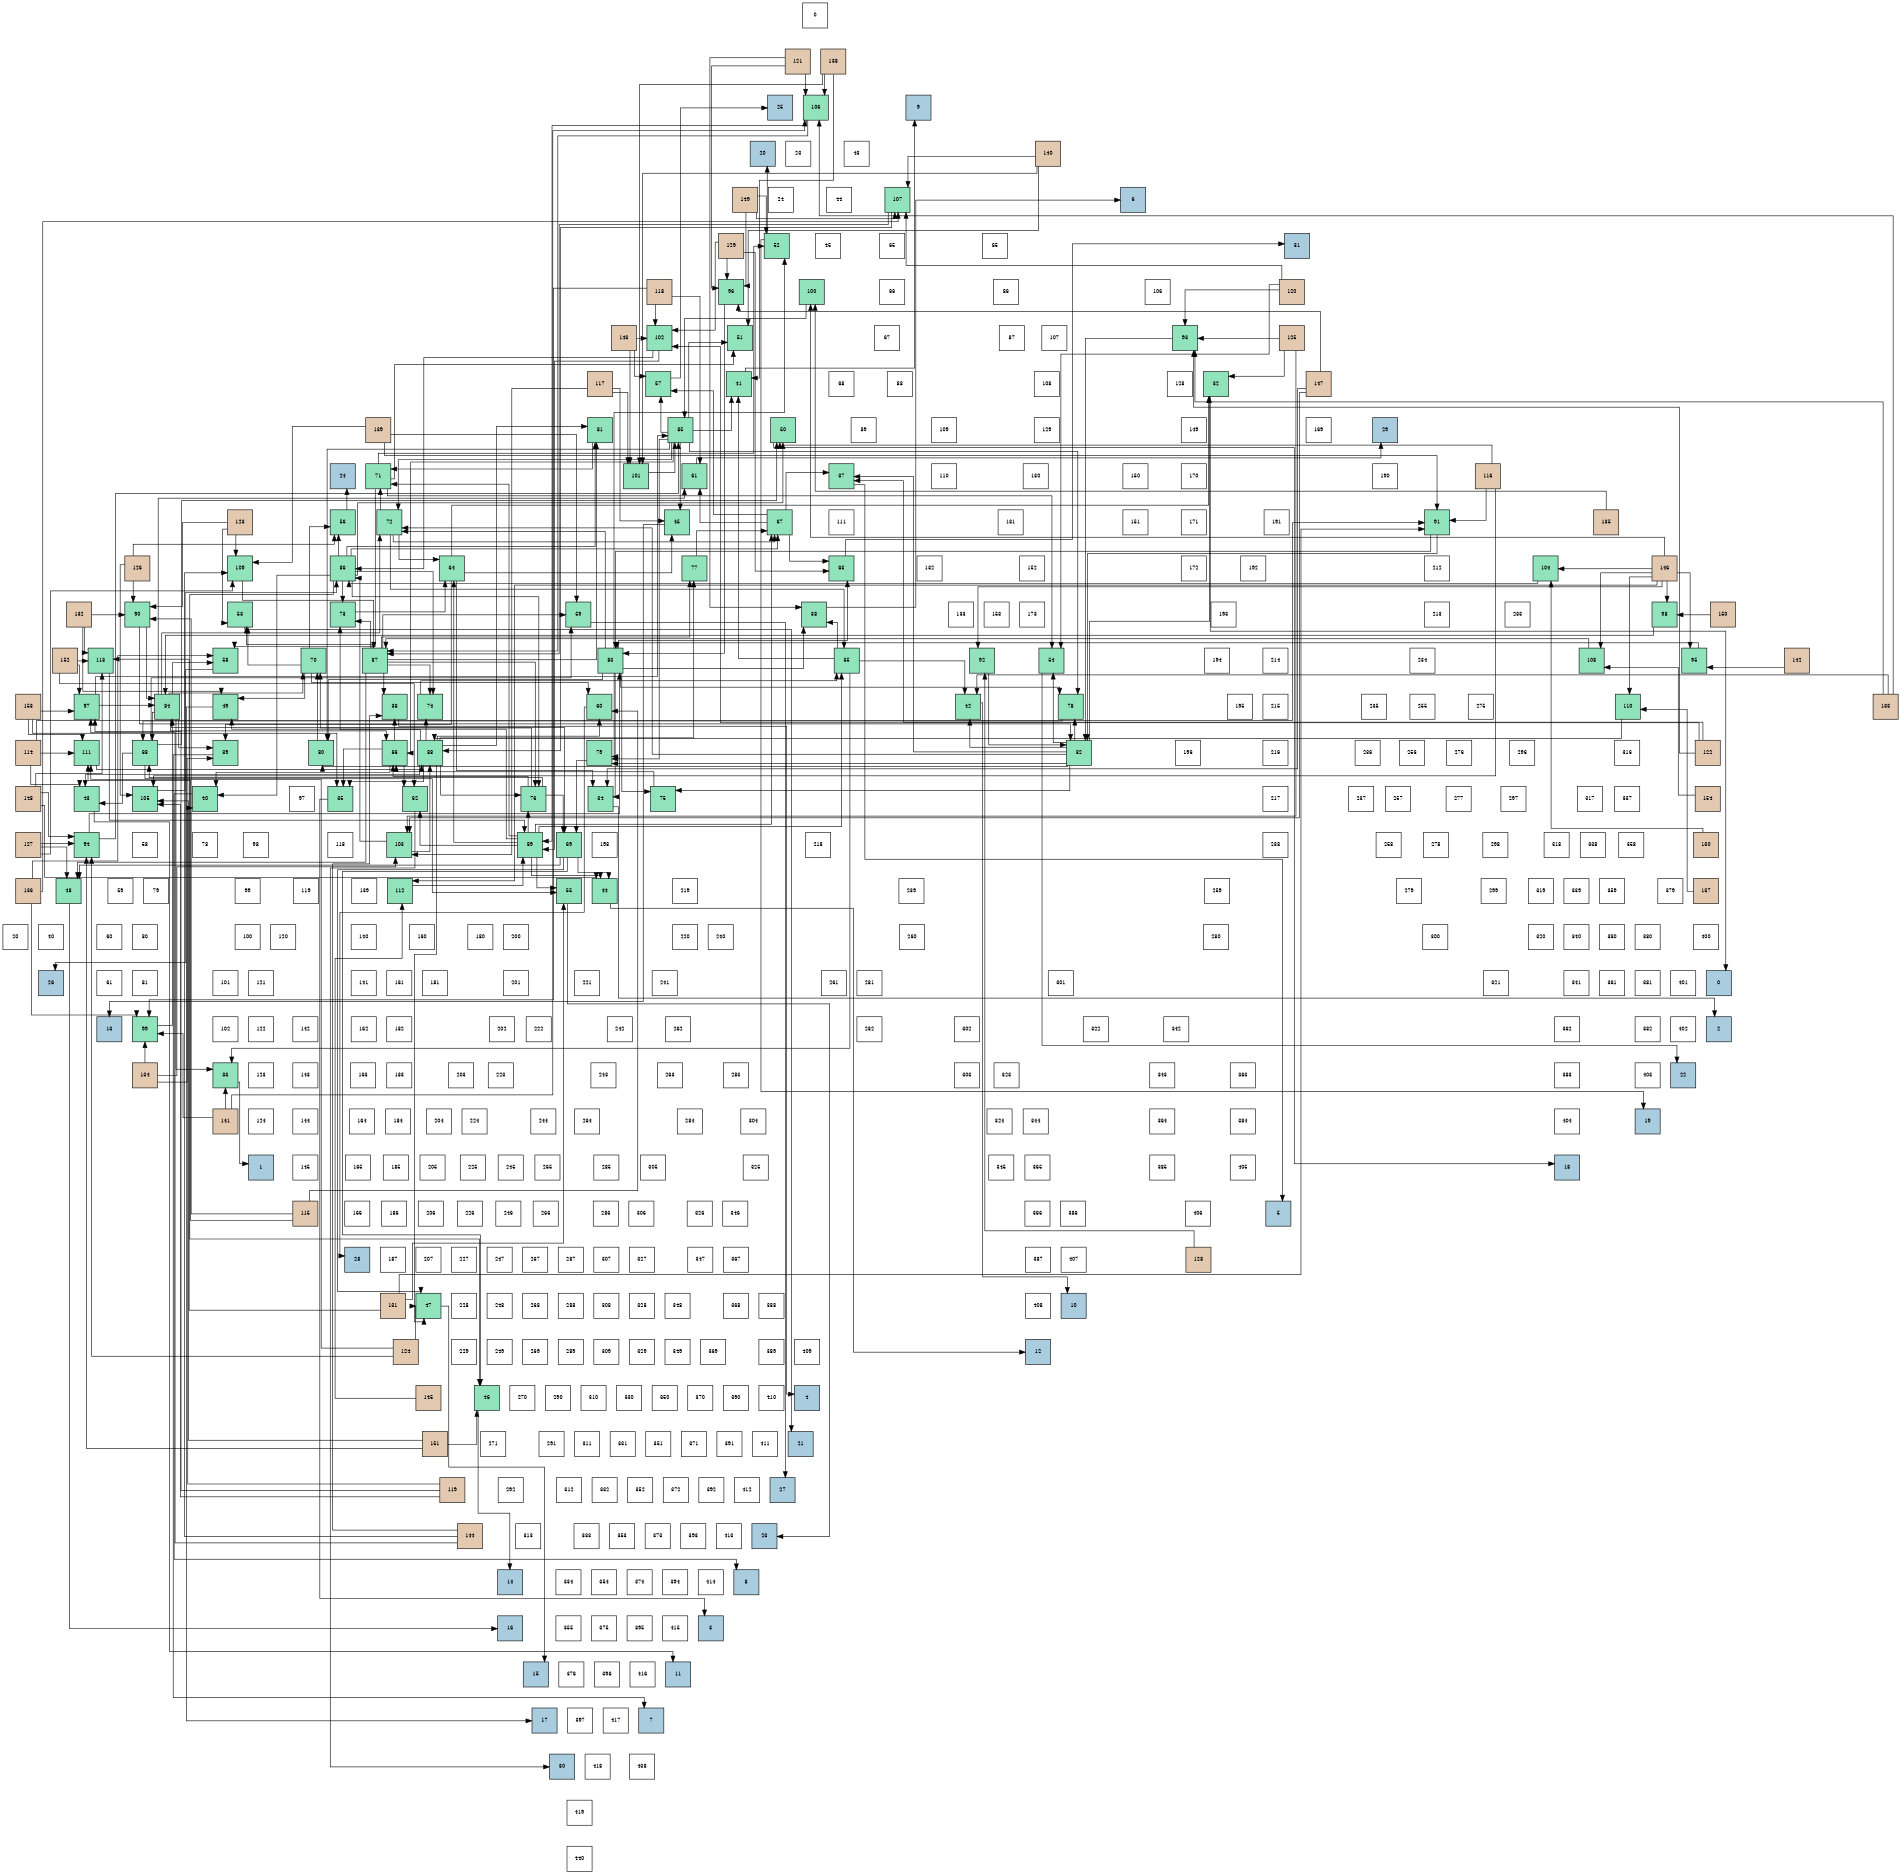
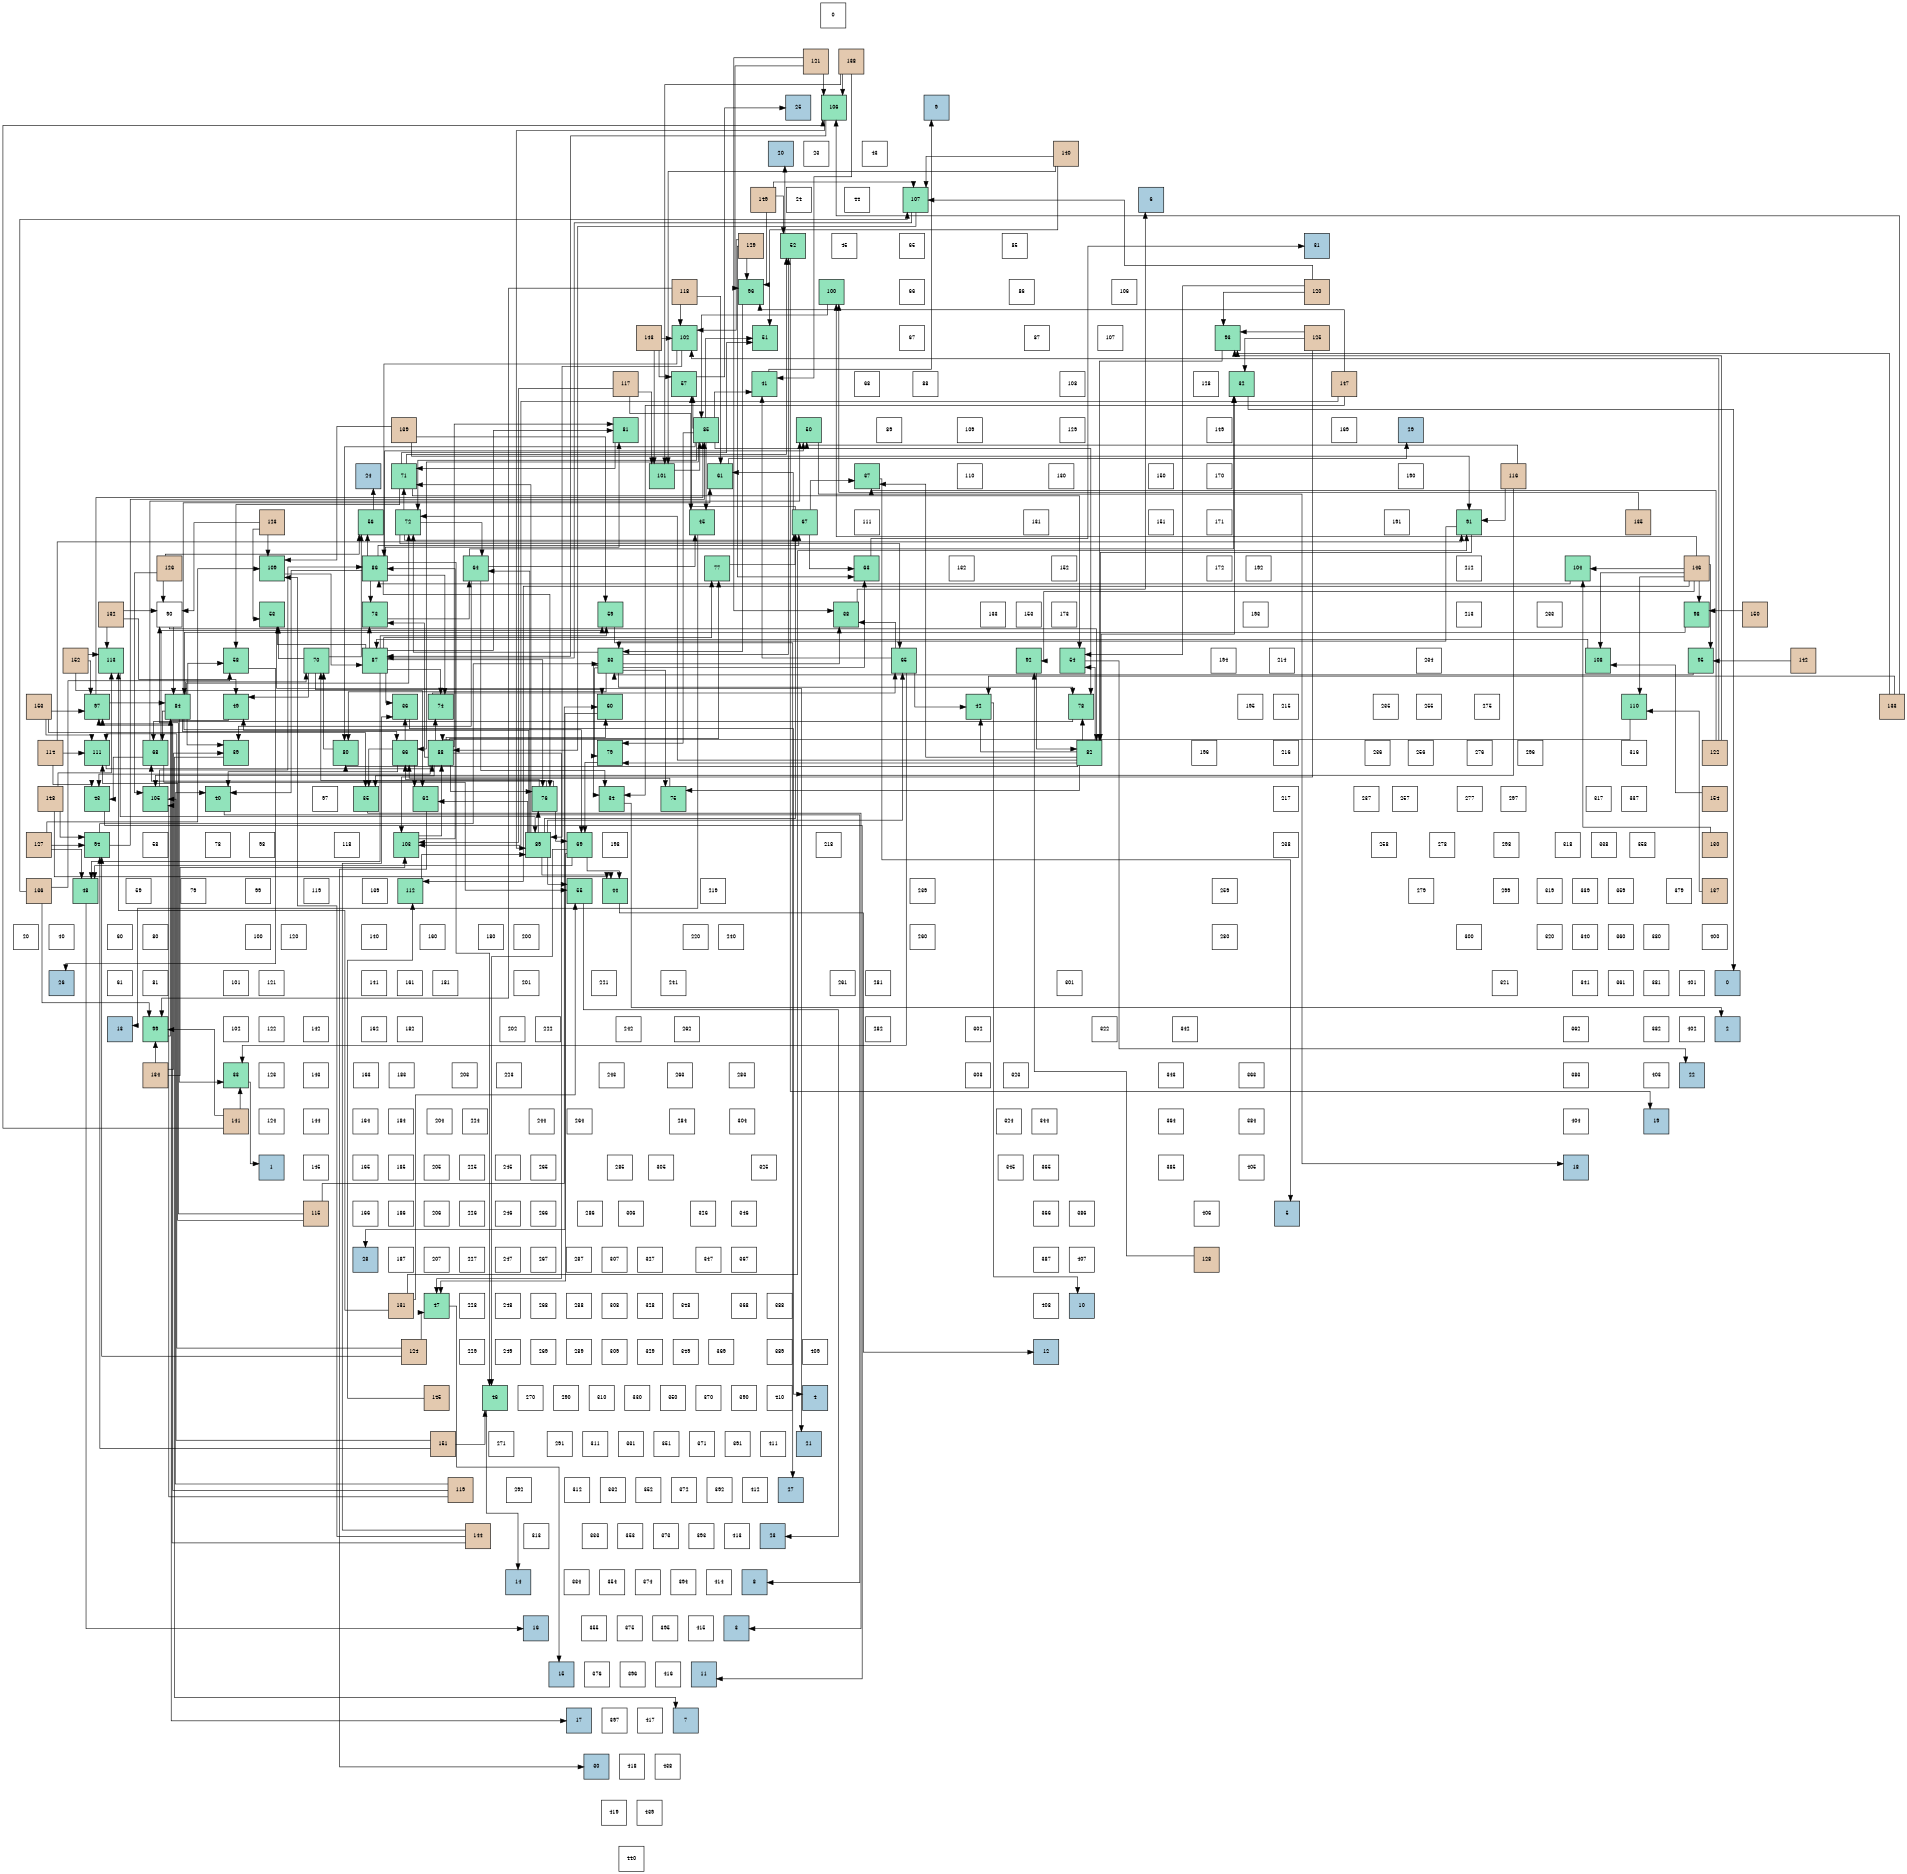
node "90": fillcolor #91e3bb -> #ffffff
node "439": added
